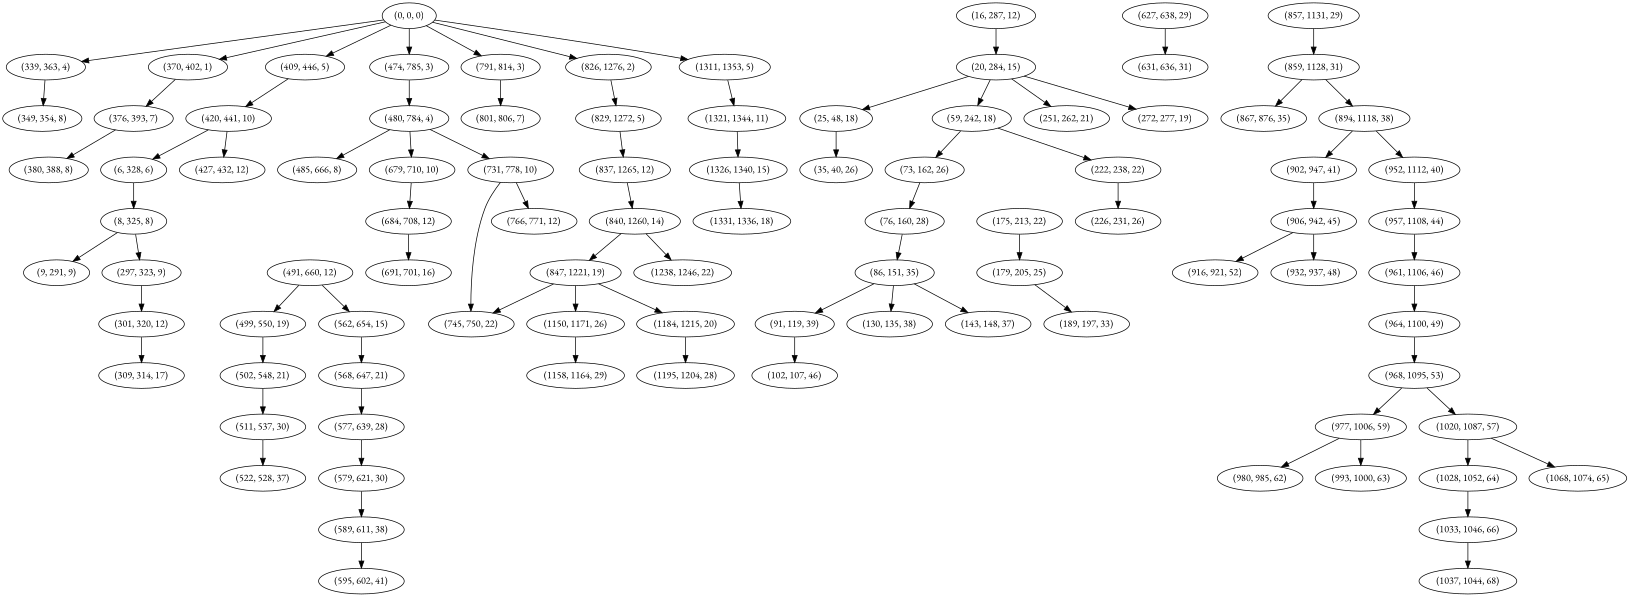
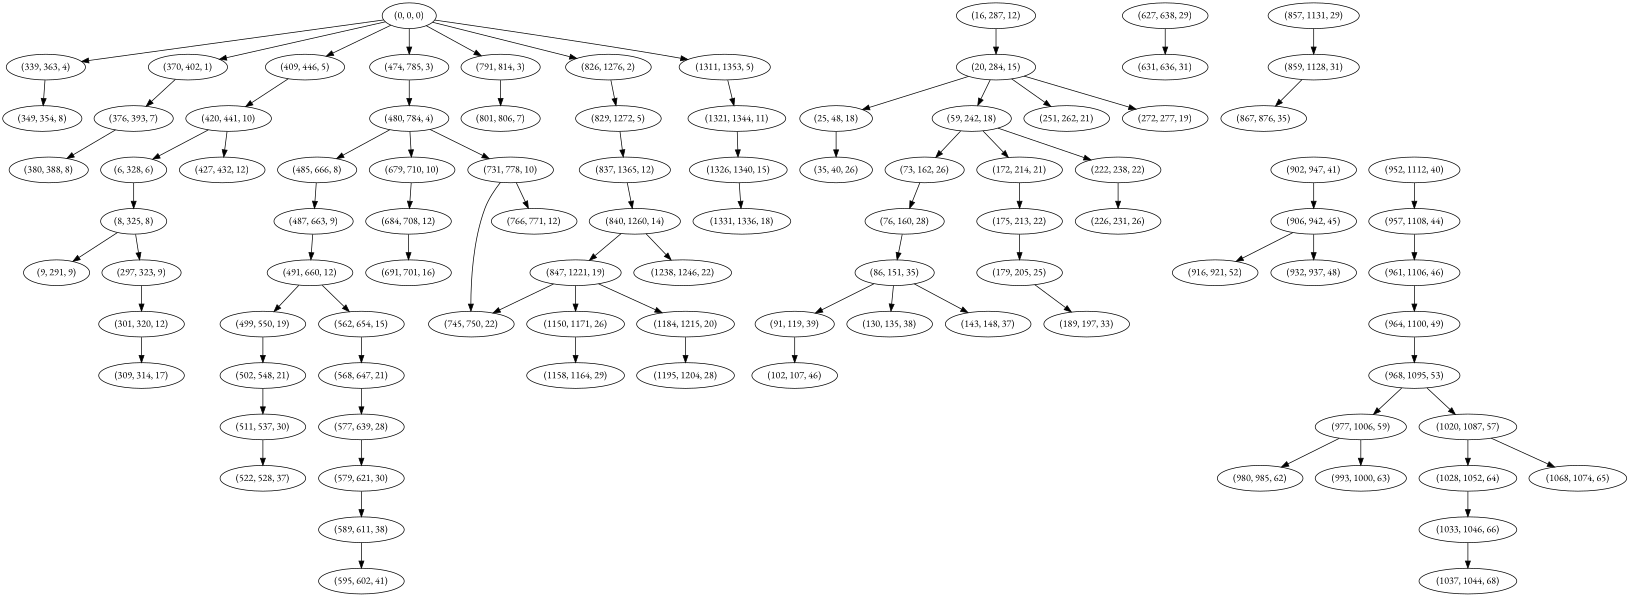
node "(894, 1118, 38)": removed
node "(837, 1265, 12)": label "(837, 1265, 12)" -> "(837, 1365, 12)"
node "(172, 214, 21)": added
node "(487, 663, 9)": added
